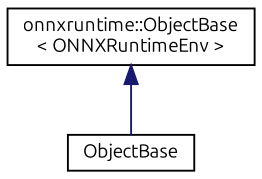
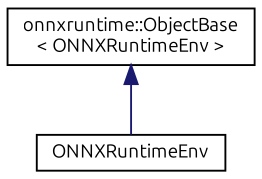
node "ObjectBase": label "ObjectBase" -> "ONNXRuntimeEnv"
